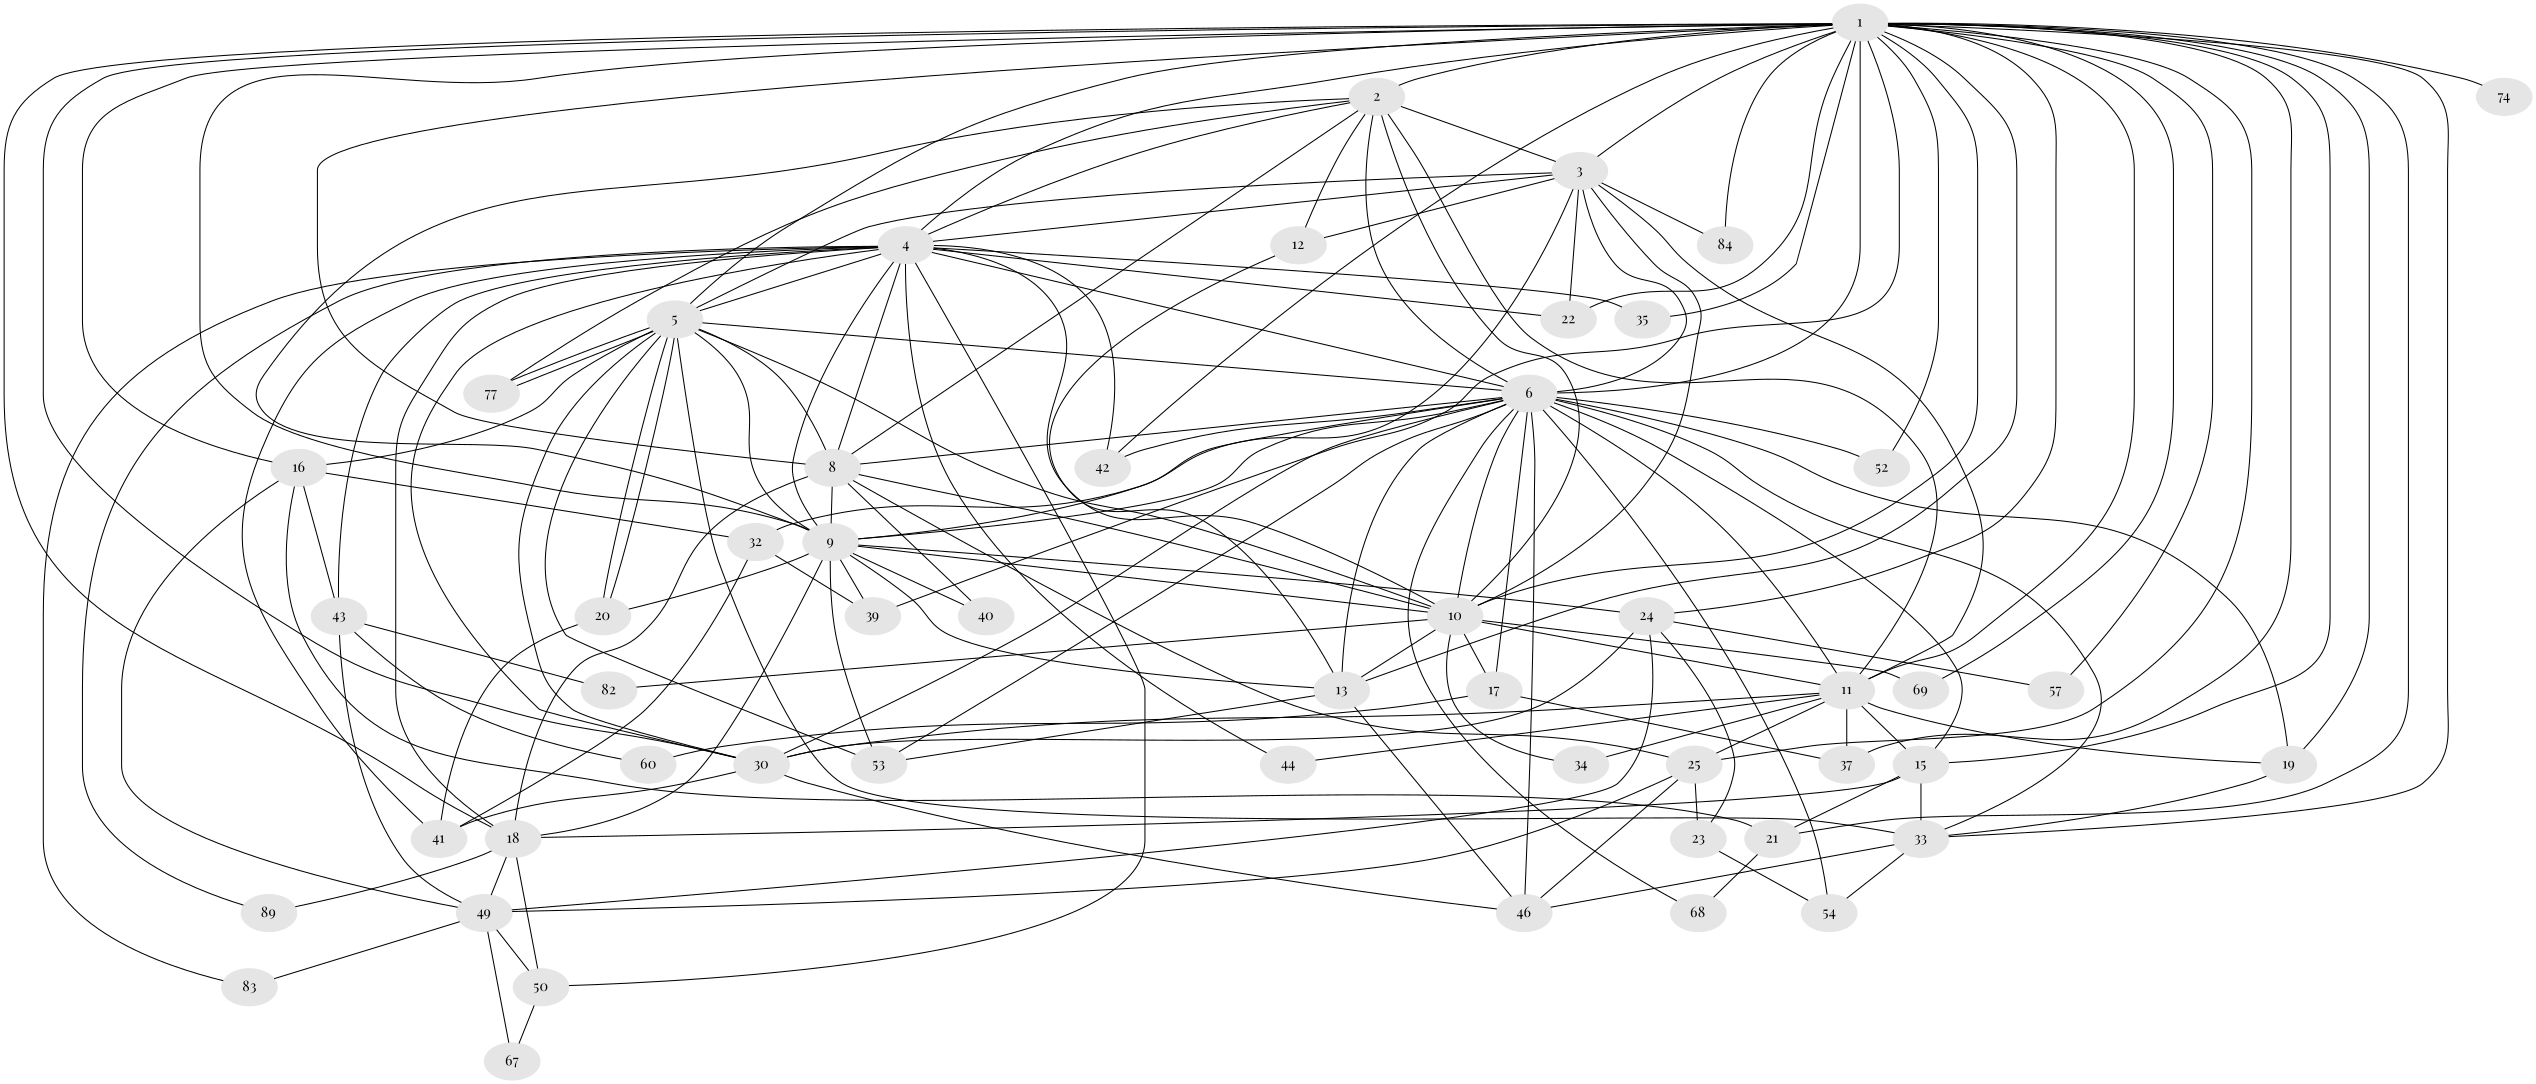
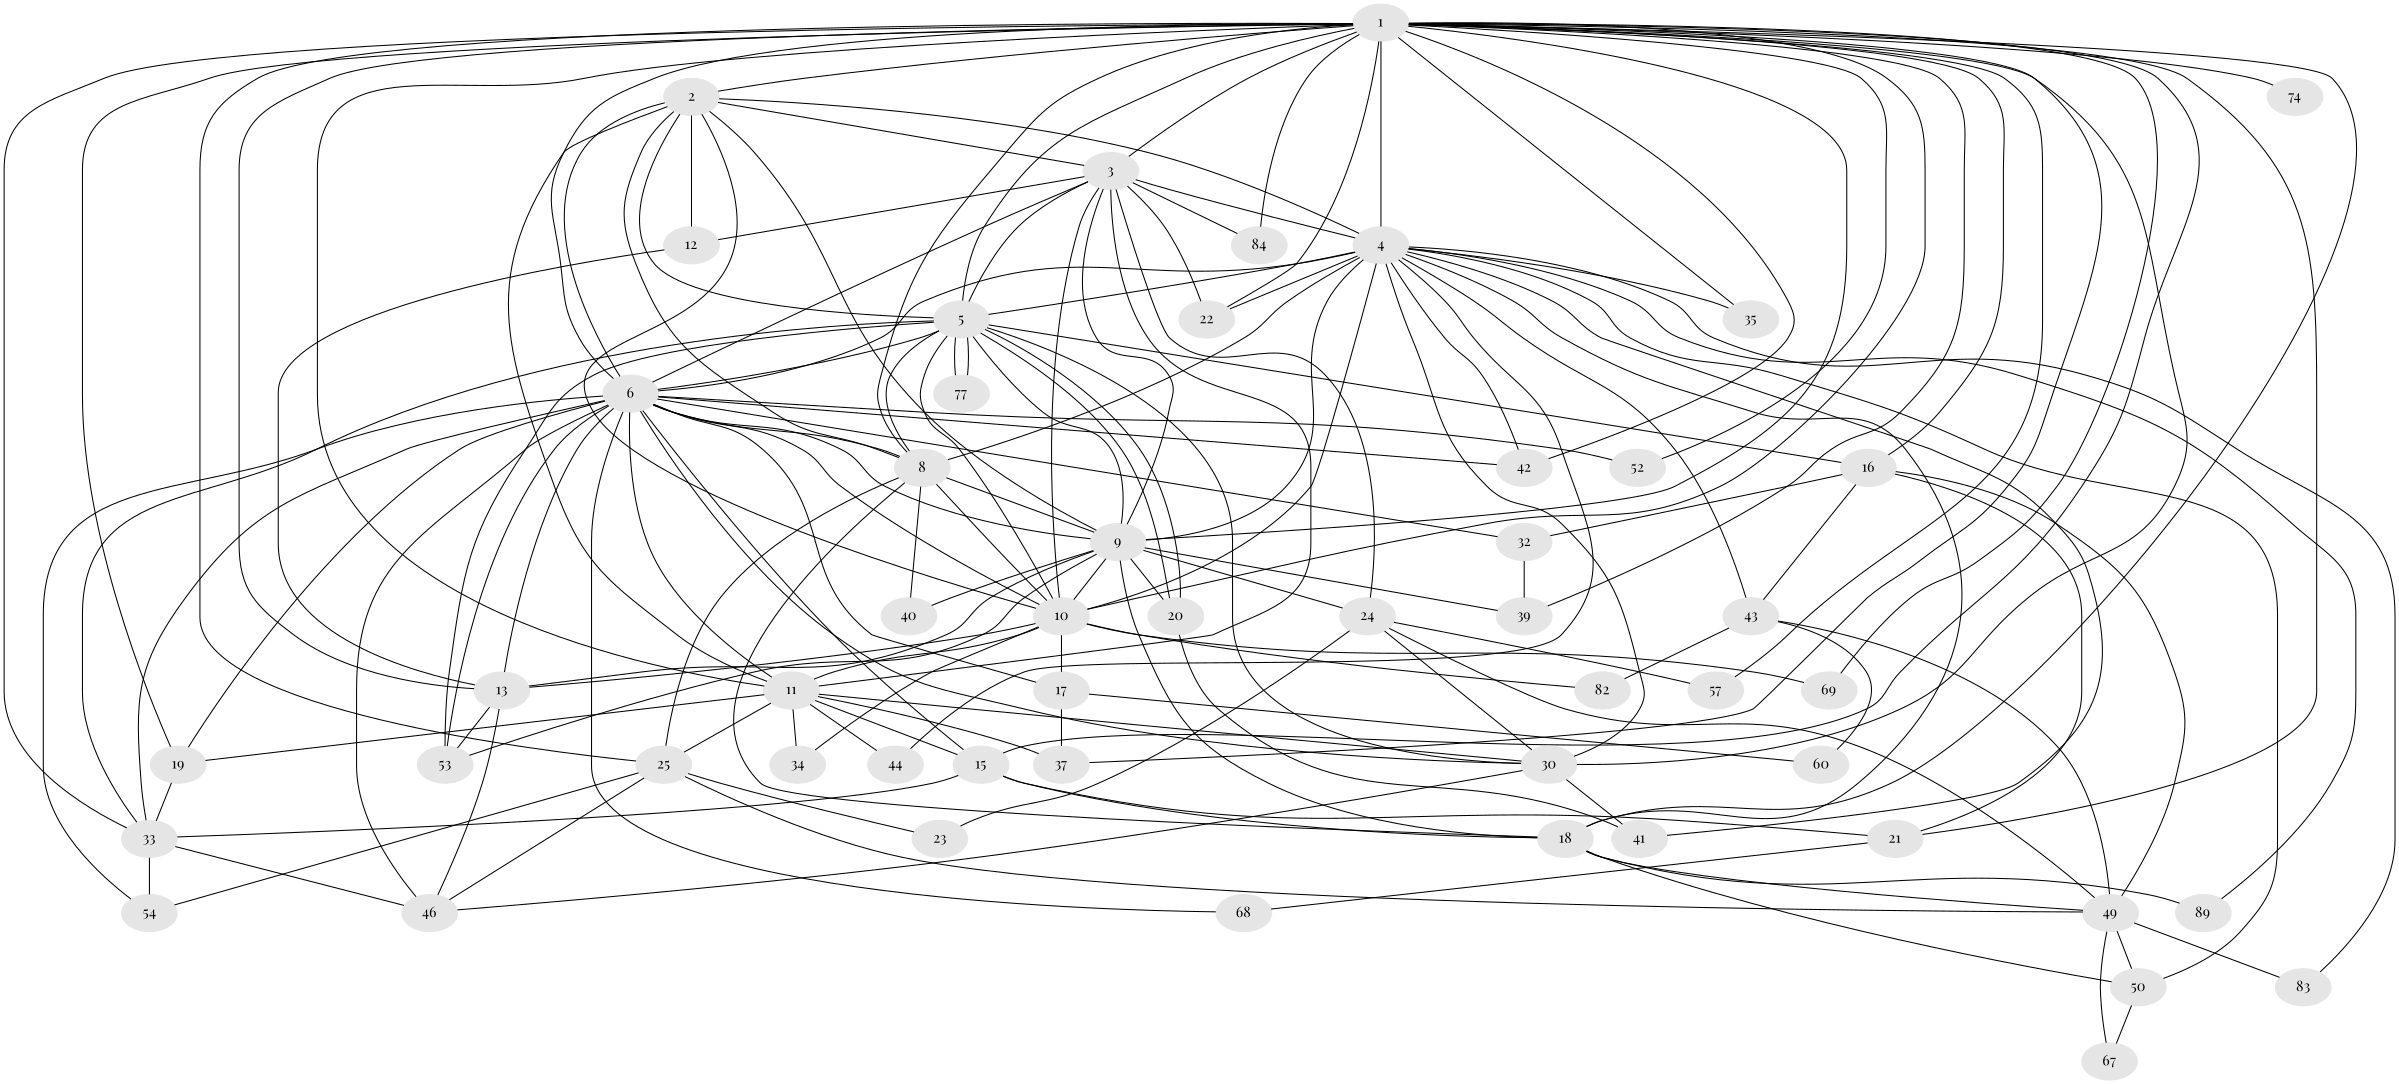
edge "2" -- "77": now "2" -- "5"
edge "1" -- "24": now "3" -- "24"
edge "32" -- "41": removed
edge "23" -- "54": now "25" -- "54"
